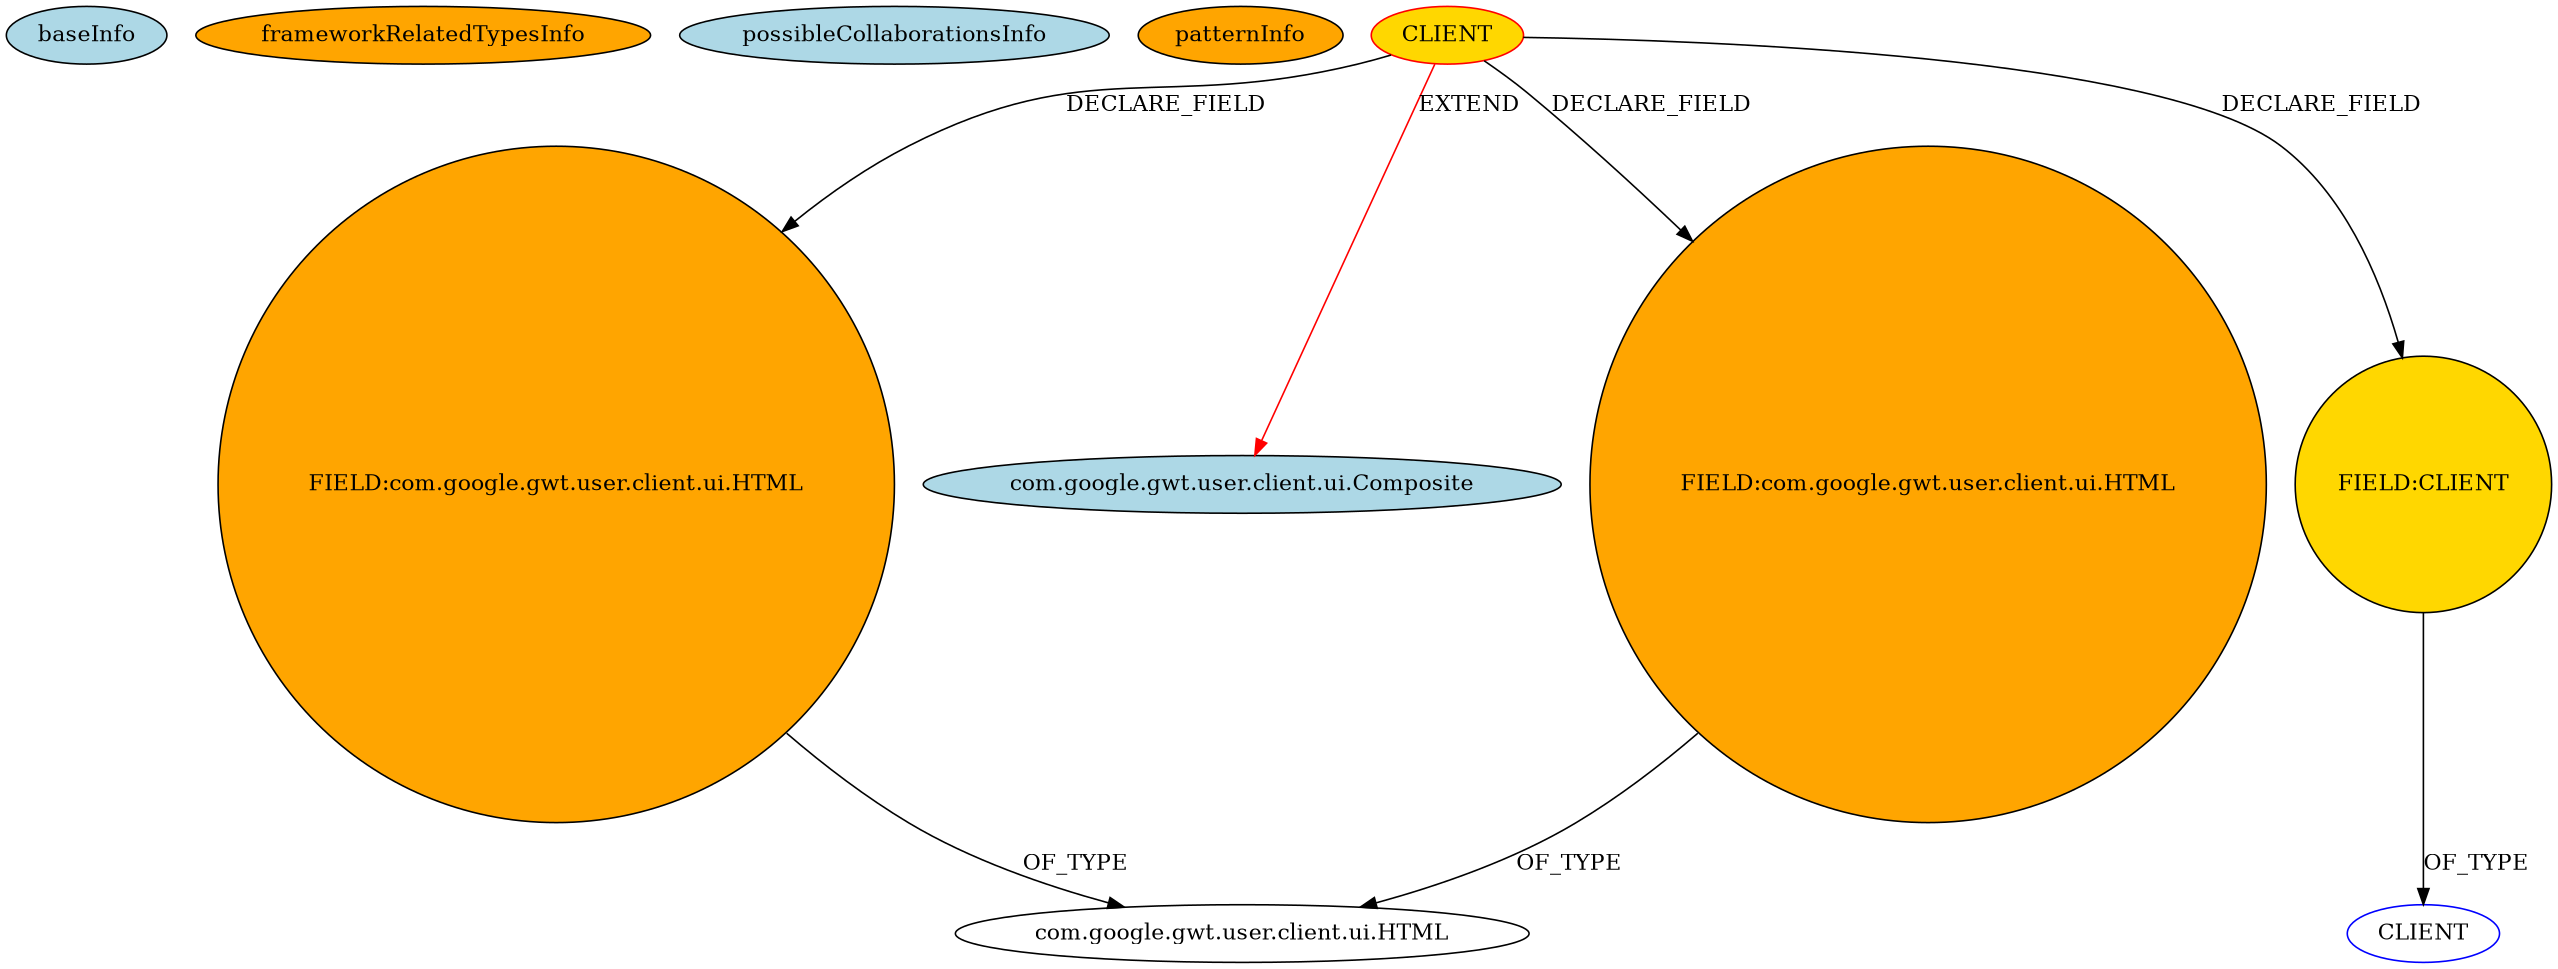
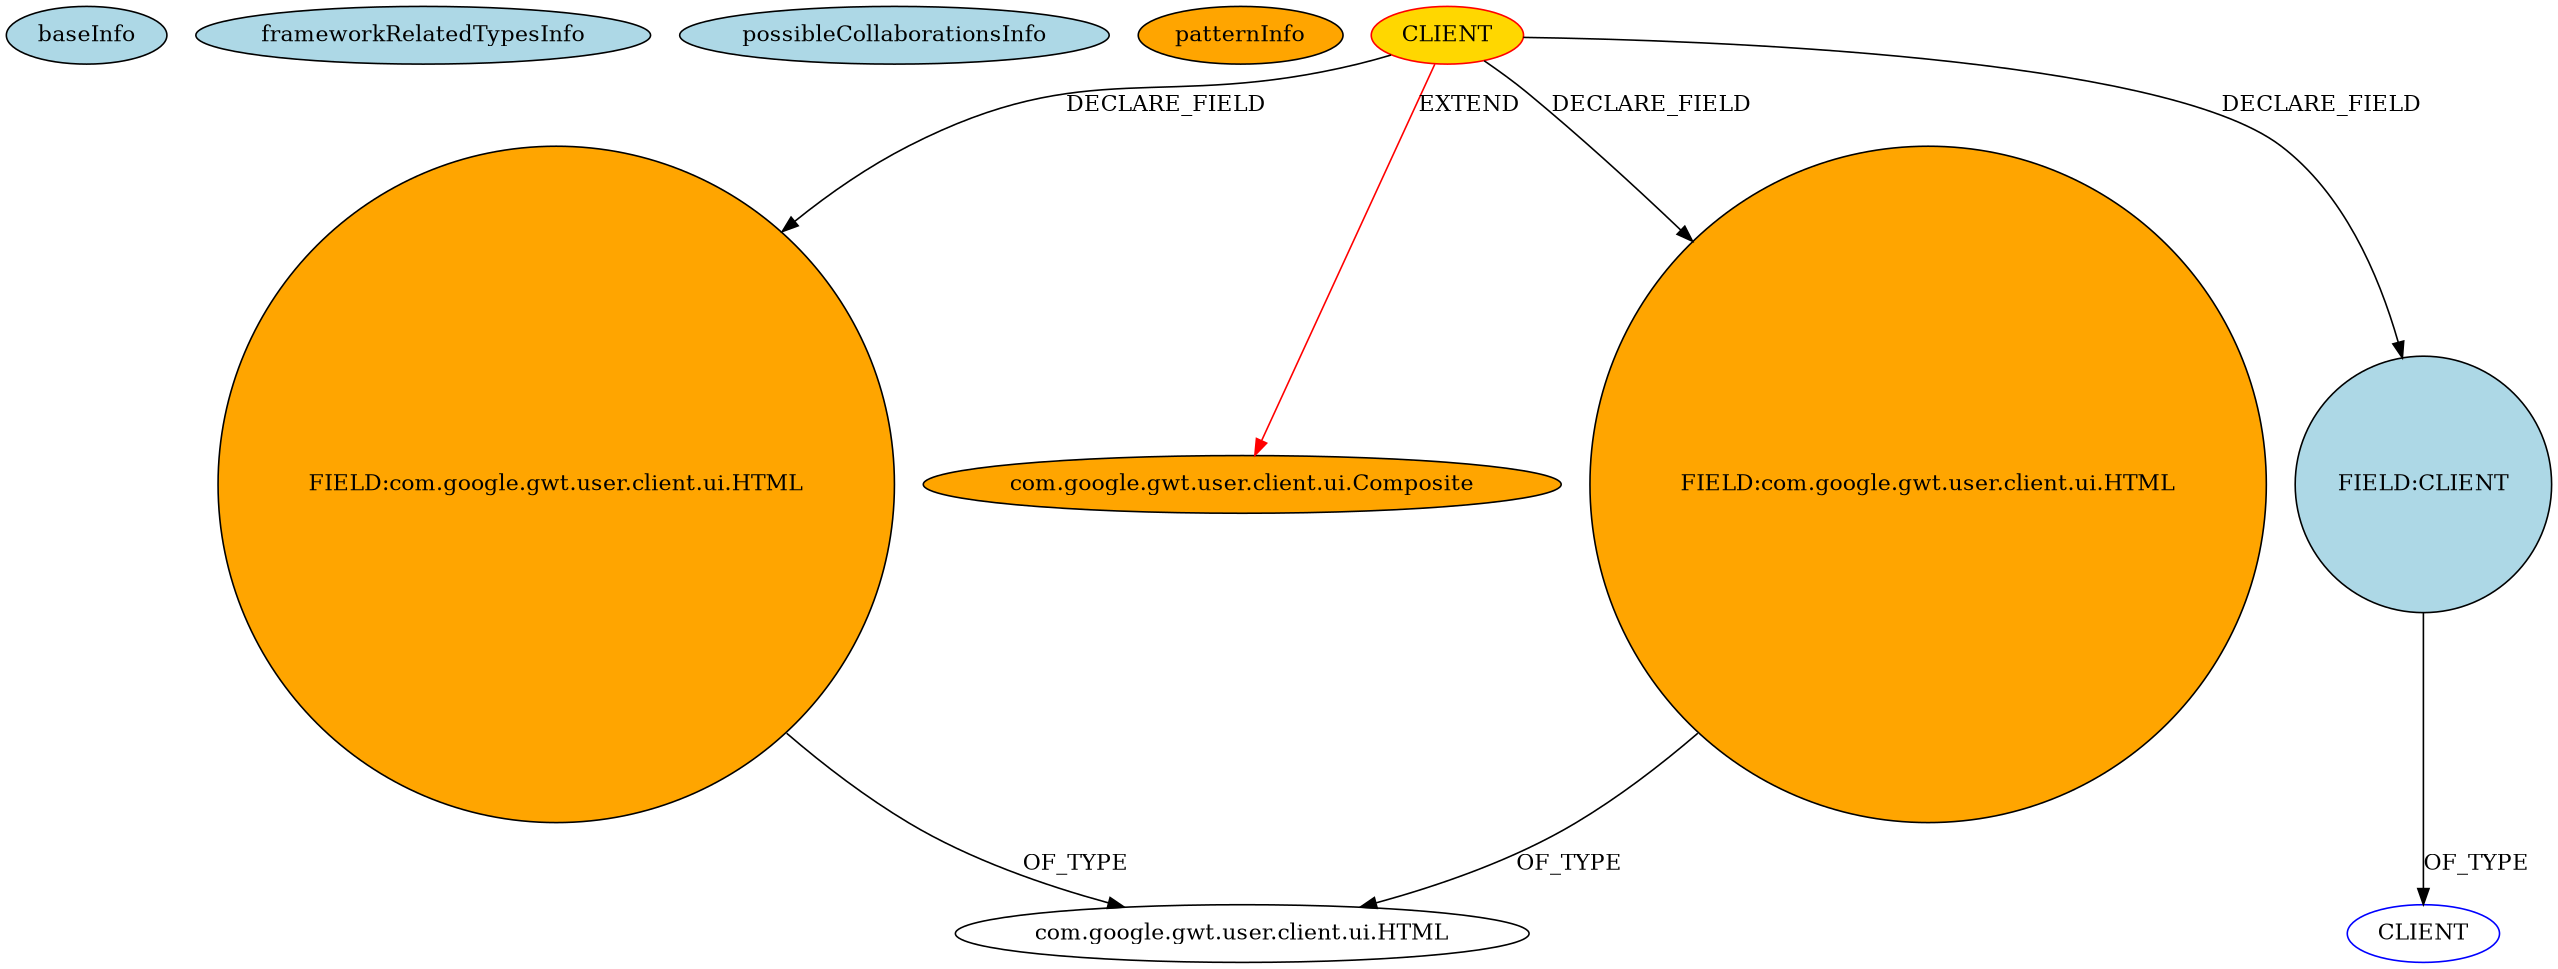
node "frameworkRelatedTypesInfo": fillcolor orange -> lightblue
node "com.google.gwt.user.client.ui.Composite": fillcolor lightblue -> orange
node "FIELD:CLIENT": fillcolor gold -> lightblue
